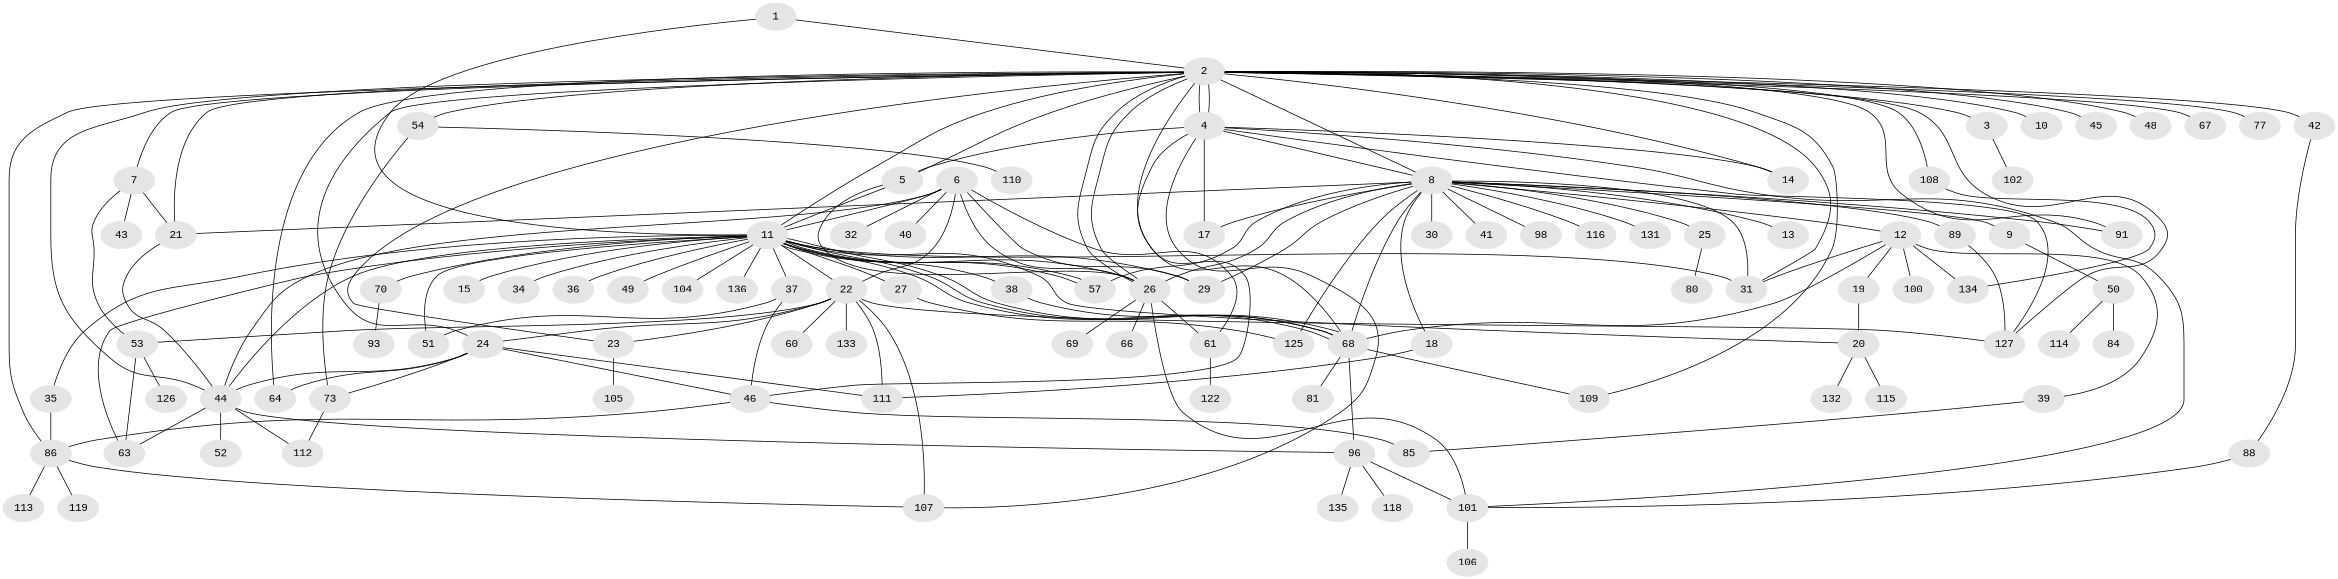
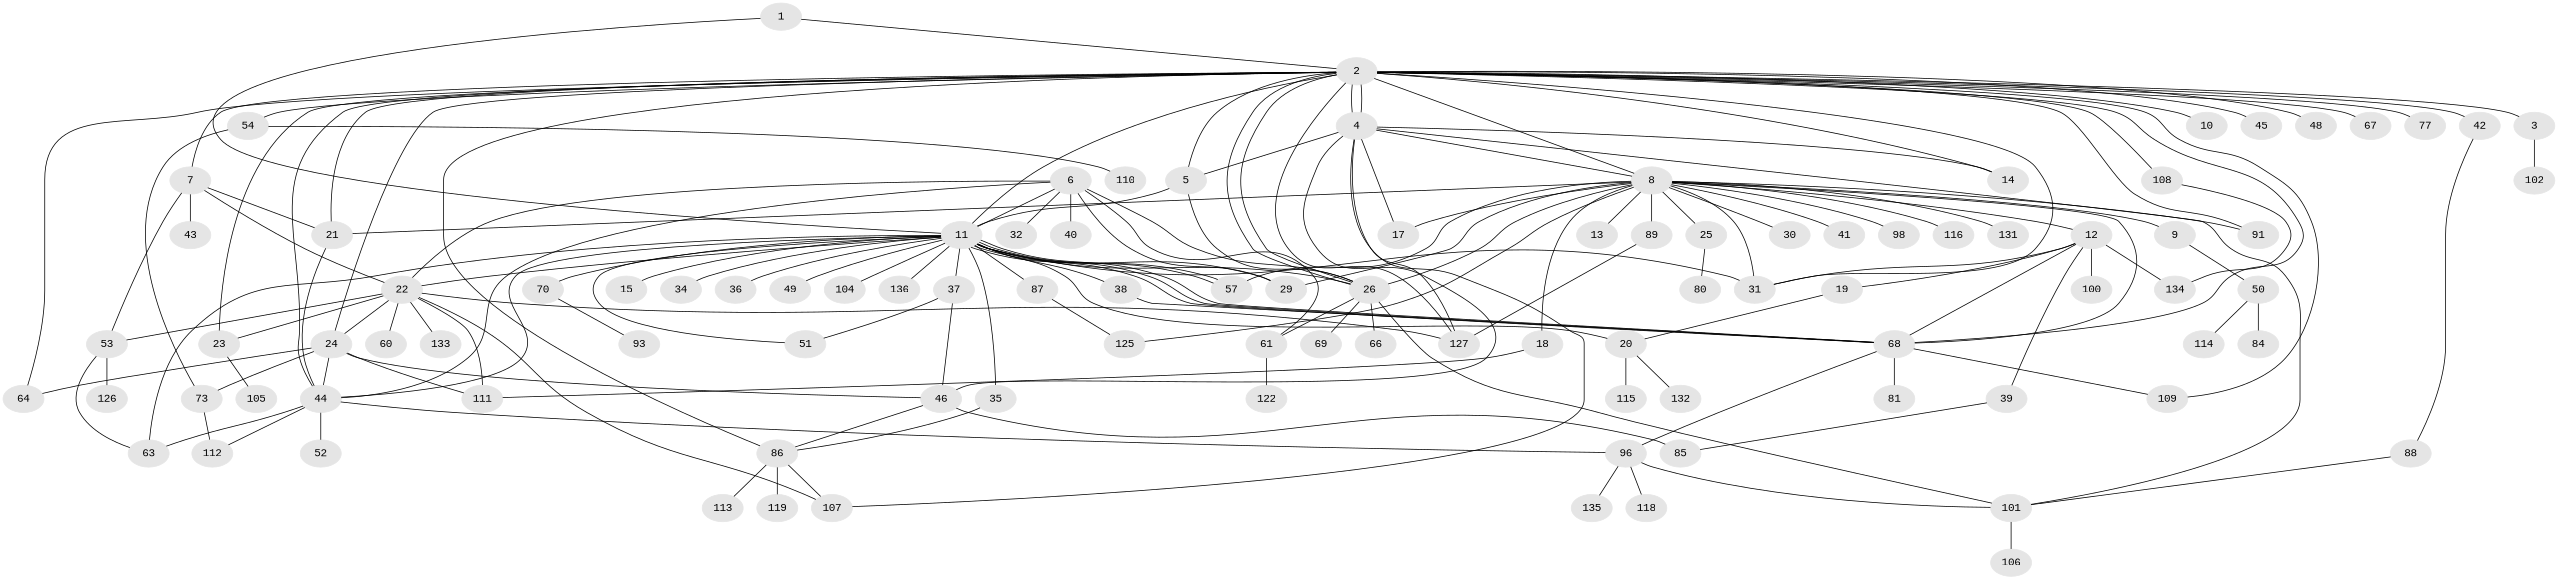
edge "7" -- "22": added
node "27": label "27" -> "87"
